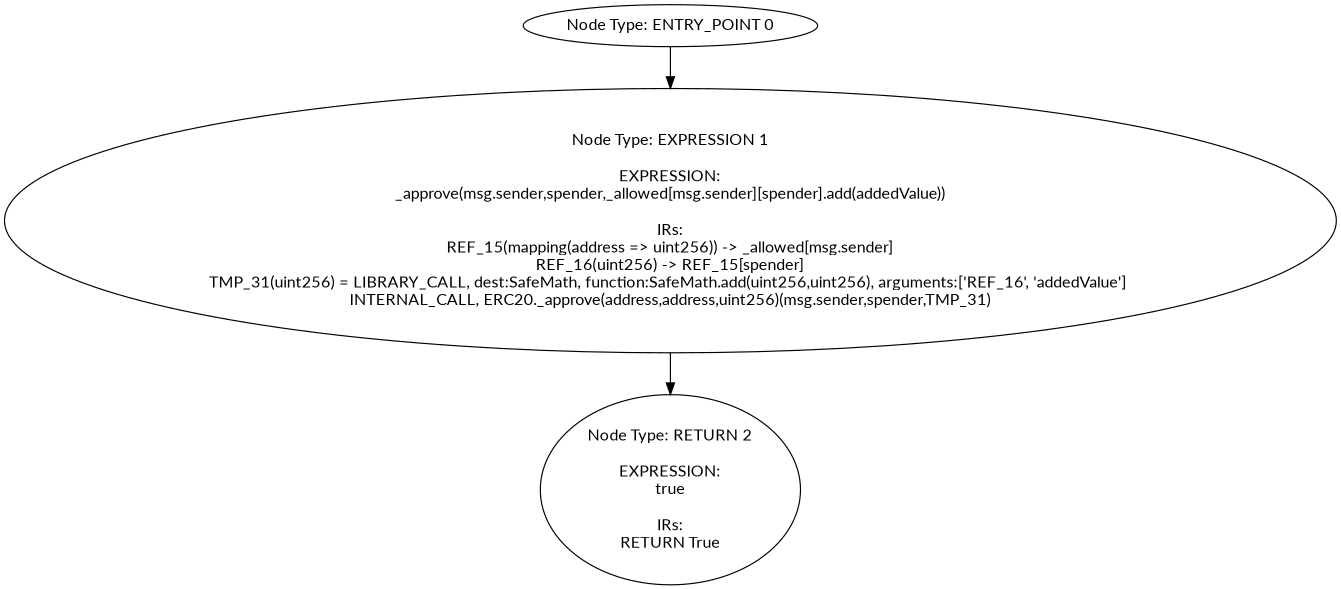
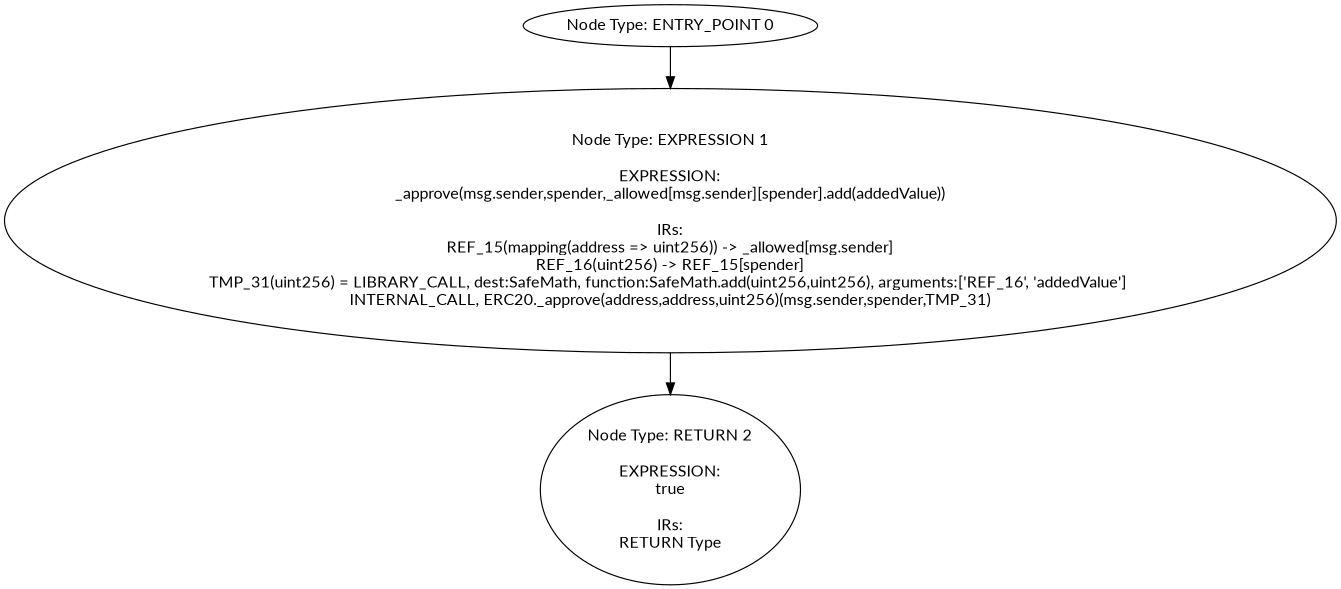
node "Node Type: RETURN 2 EXPRESSION: true IRs: RETURN True": label "Node Type: RETURN 2 EXPRESSION: true IRs: RETURN True" -> "Node Type: RETURN 2 EXPRESSION: true IRs: RETURN Type"
